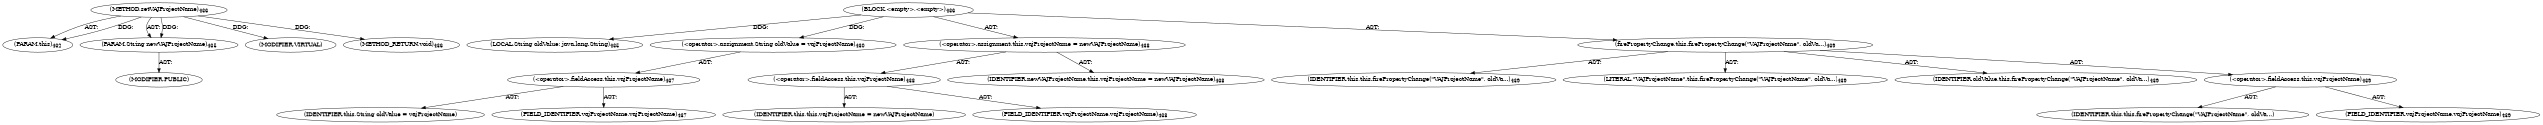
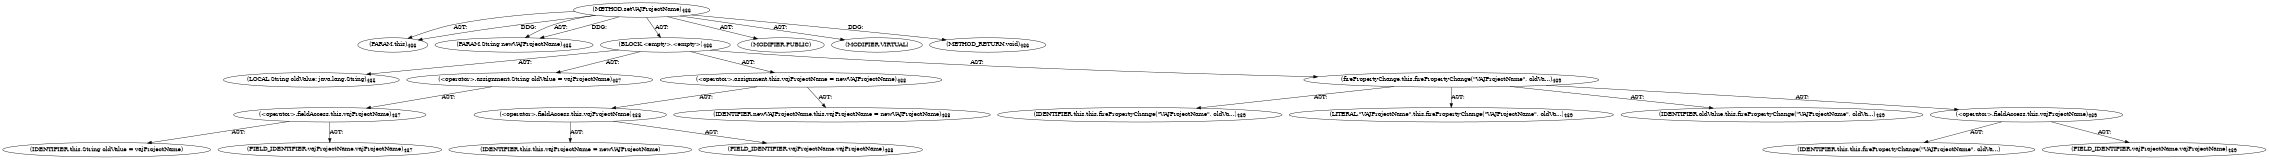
edge "(METHOD,setVAJProjectName)" -> "(BLOCK,<empty>,<empty>)": added, label "AST:"
edge "(METHOD,setVAJProjectName)" -> "(MODIFIER,VIRTUAL)": label "DDG: " -> "AST: "
edge "(BLOCK,<empty>,<empty>)" -> "(LOCAL,String oldValue: java.lang.String)": label "DDG: " -> "AST: "
edge "(BLOCK,<empty>,<empty>)" -> "(<operator>.assignment,String oldValue = vajProjectName)": label "DDG: " -> "AST: "
node "(PARAM,this)": text "432" -> "436"
node "(<operator>.assignment,String oldValue = vajProjectName)": text "430" -> "437"
edge "(PARAM,String newVAJProjectName)" -> "(MODIFIER,PUBLIC)": now "(METHOD,setVAJProjectName)" -> "(MODIFIER,PUBLIC)"
